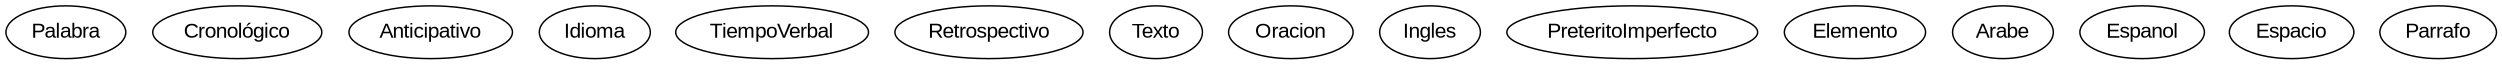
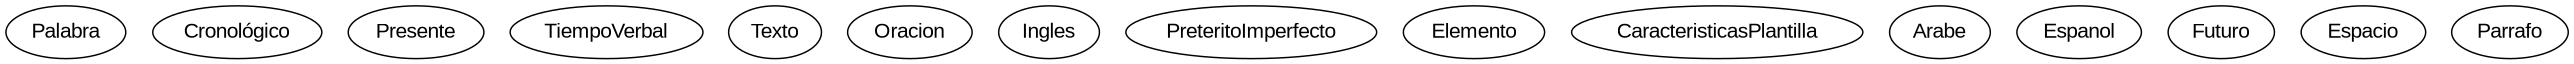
node "Presente": added
node "Anticipativo": removed
node "Idioma": removed
node "Retrospectivo": removed
node "CaracteristicasPlantilla": added
node "Futuro": added
